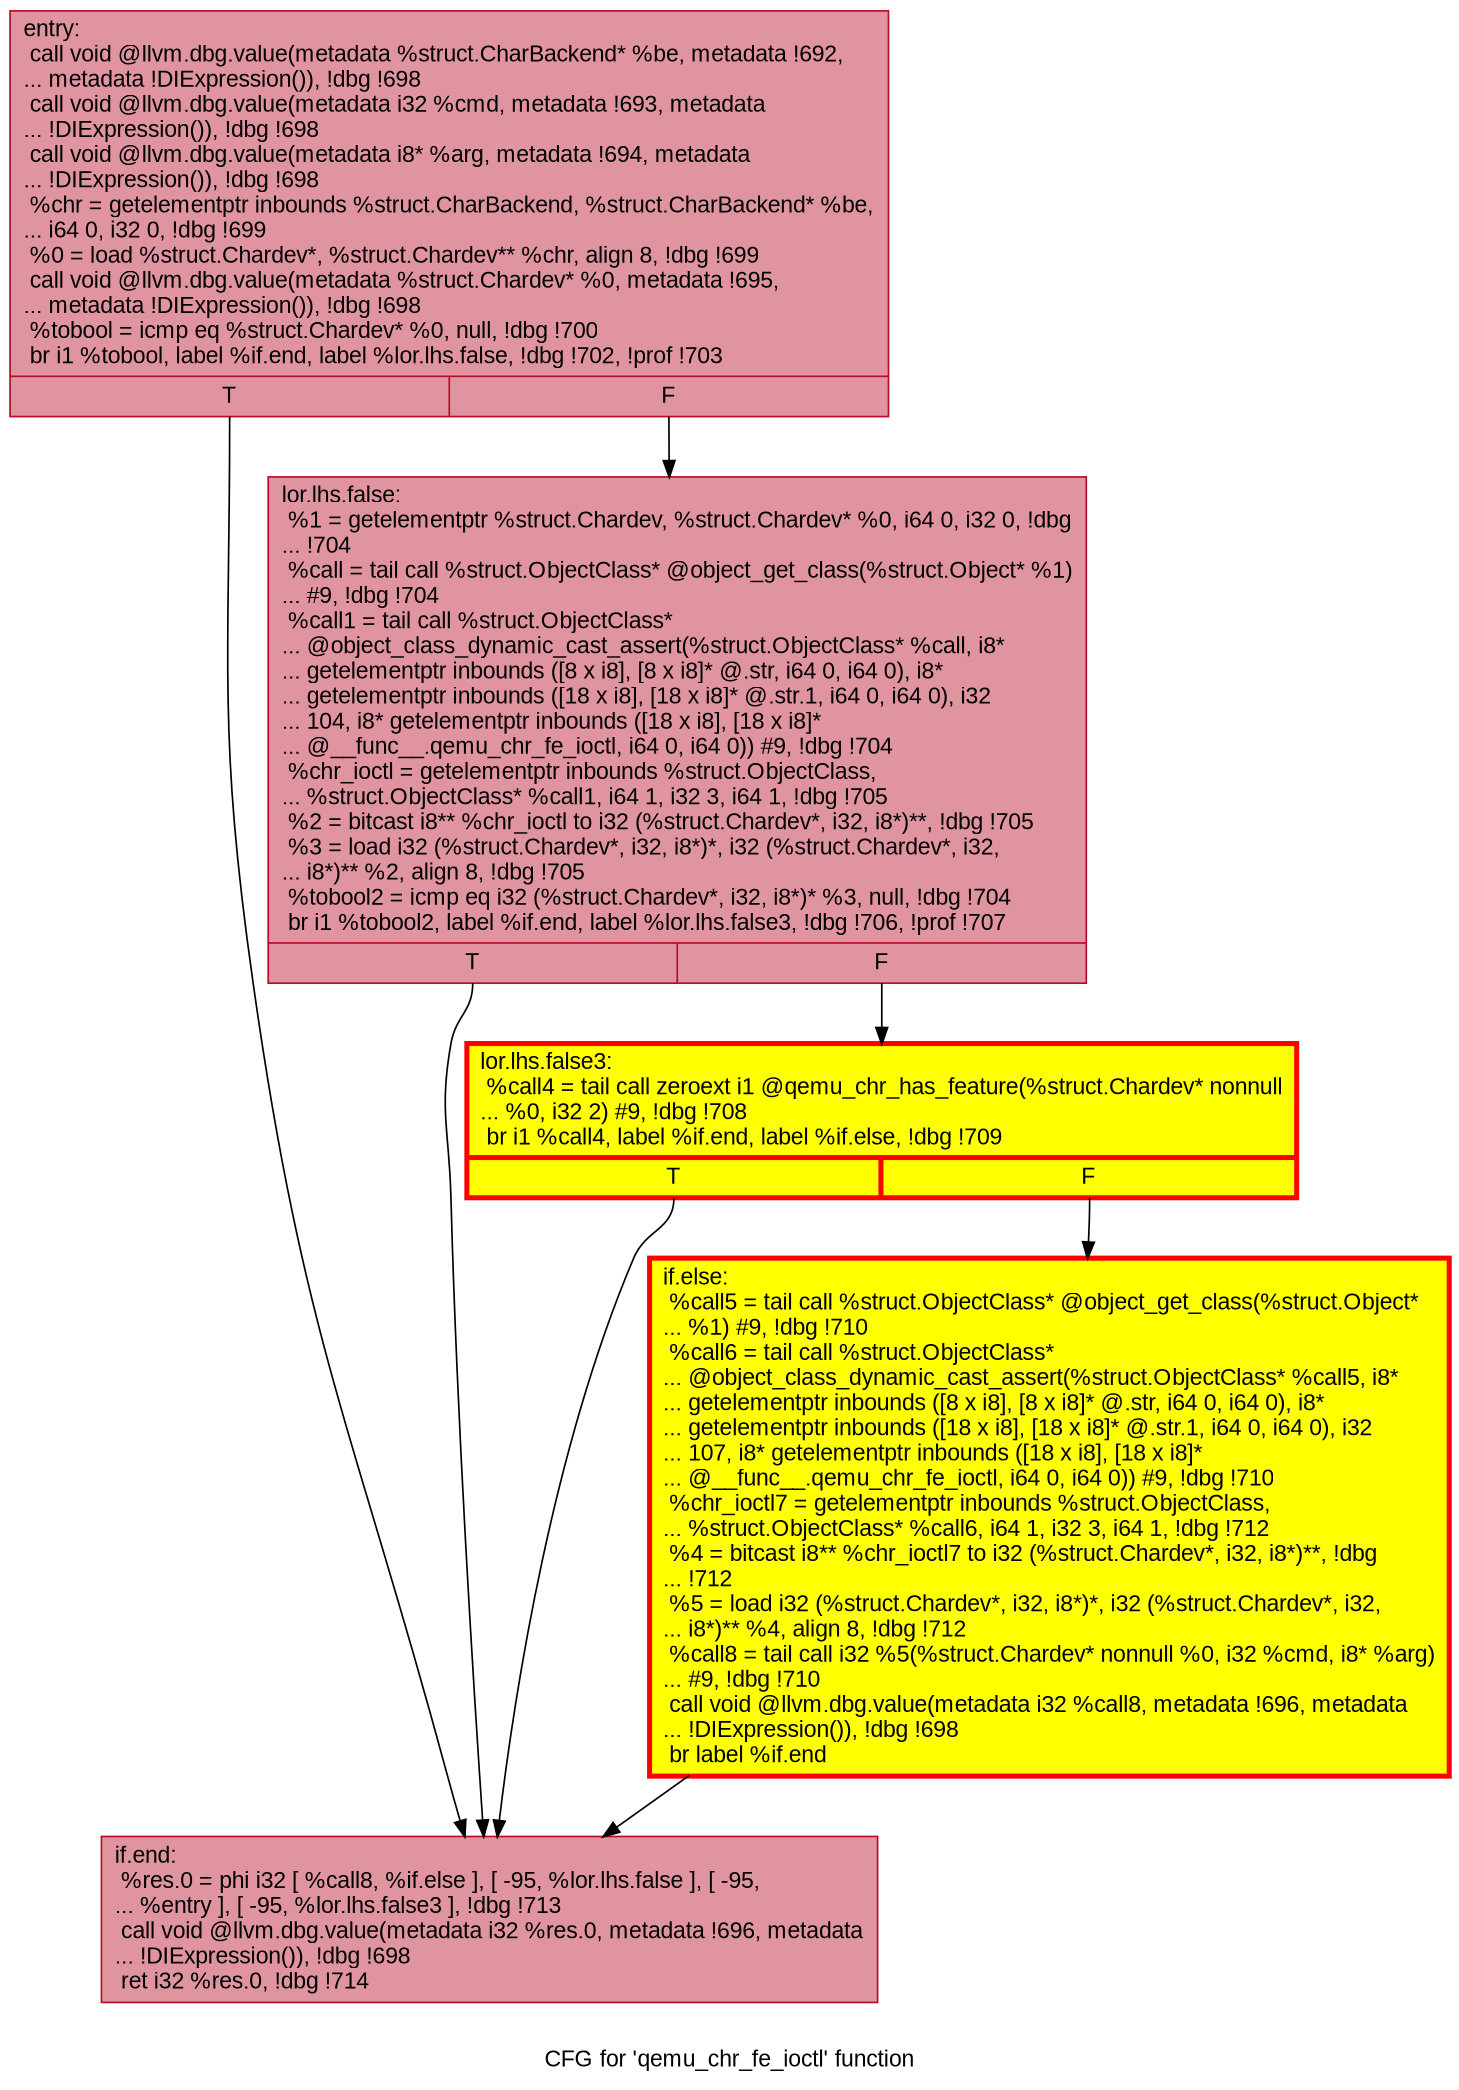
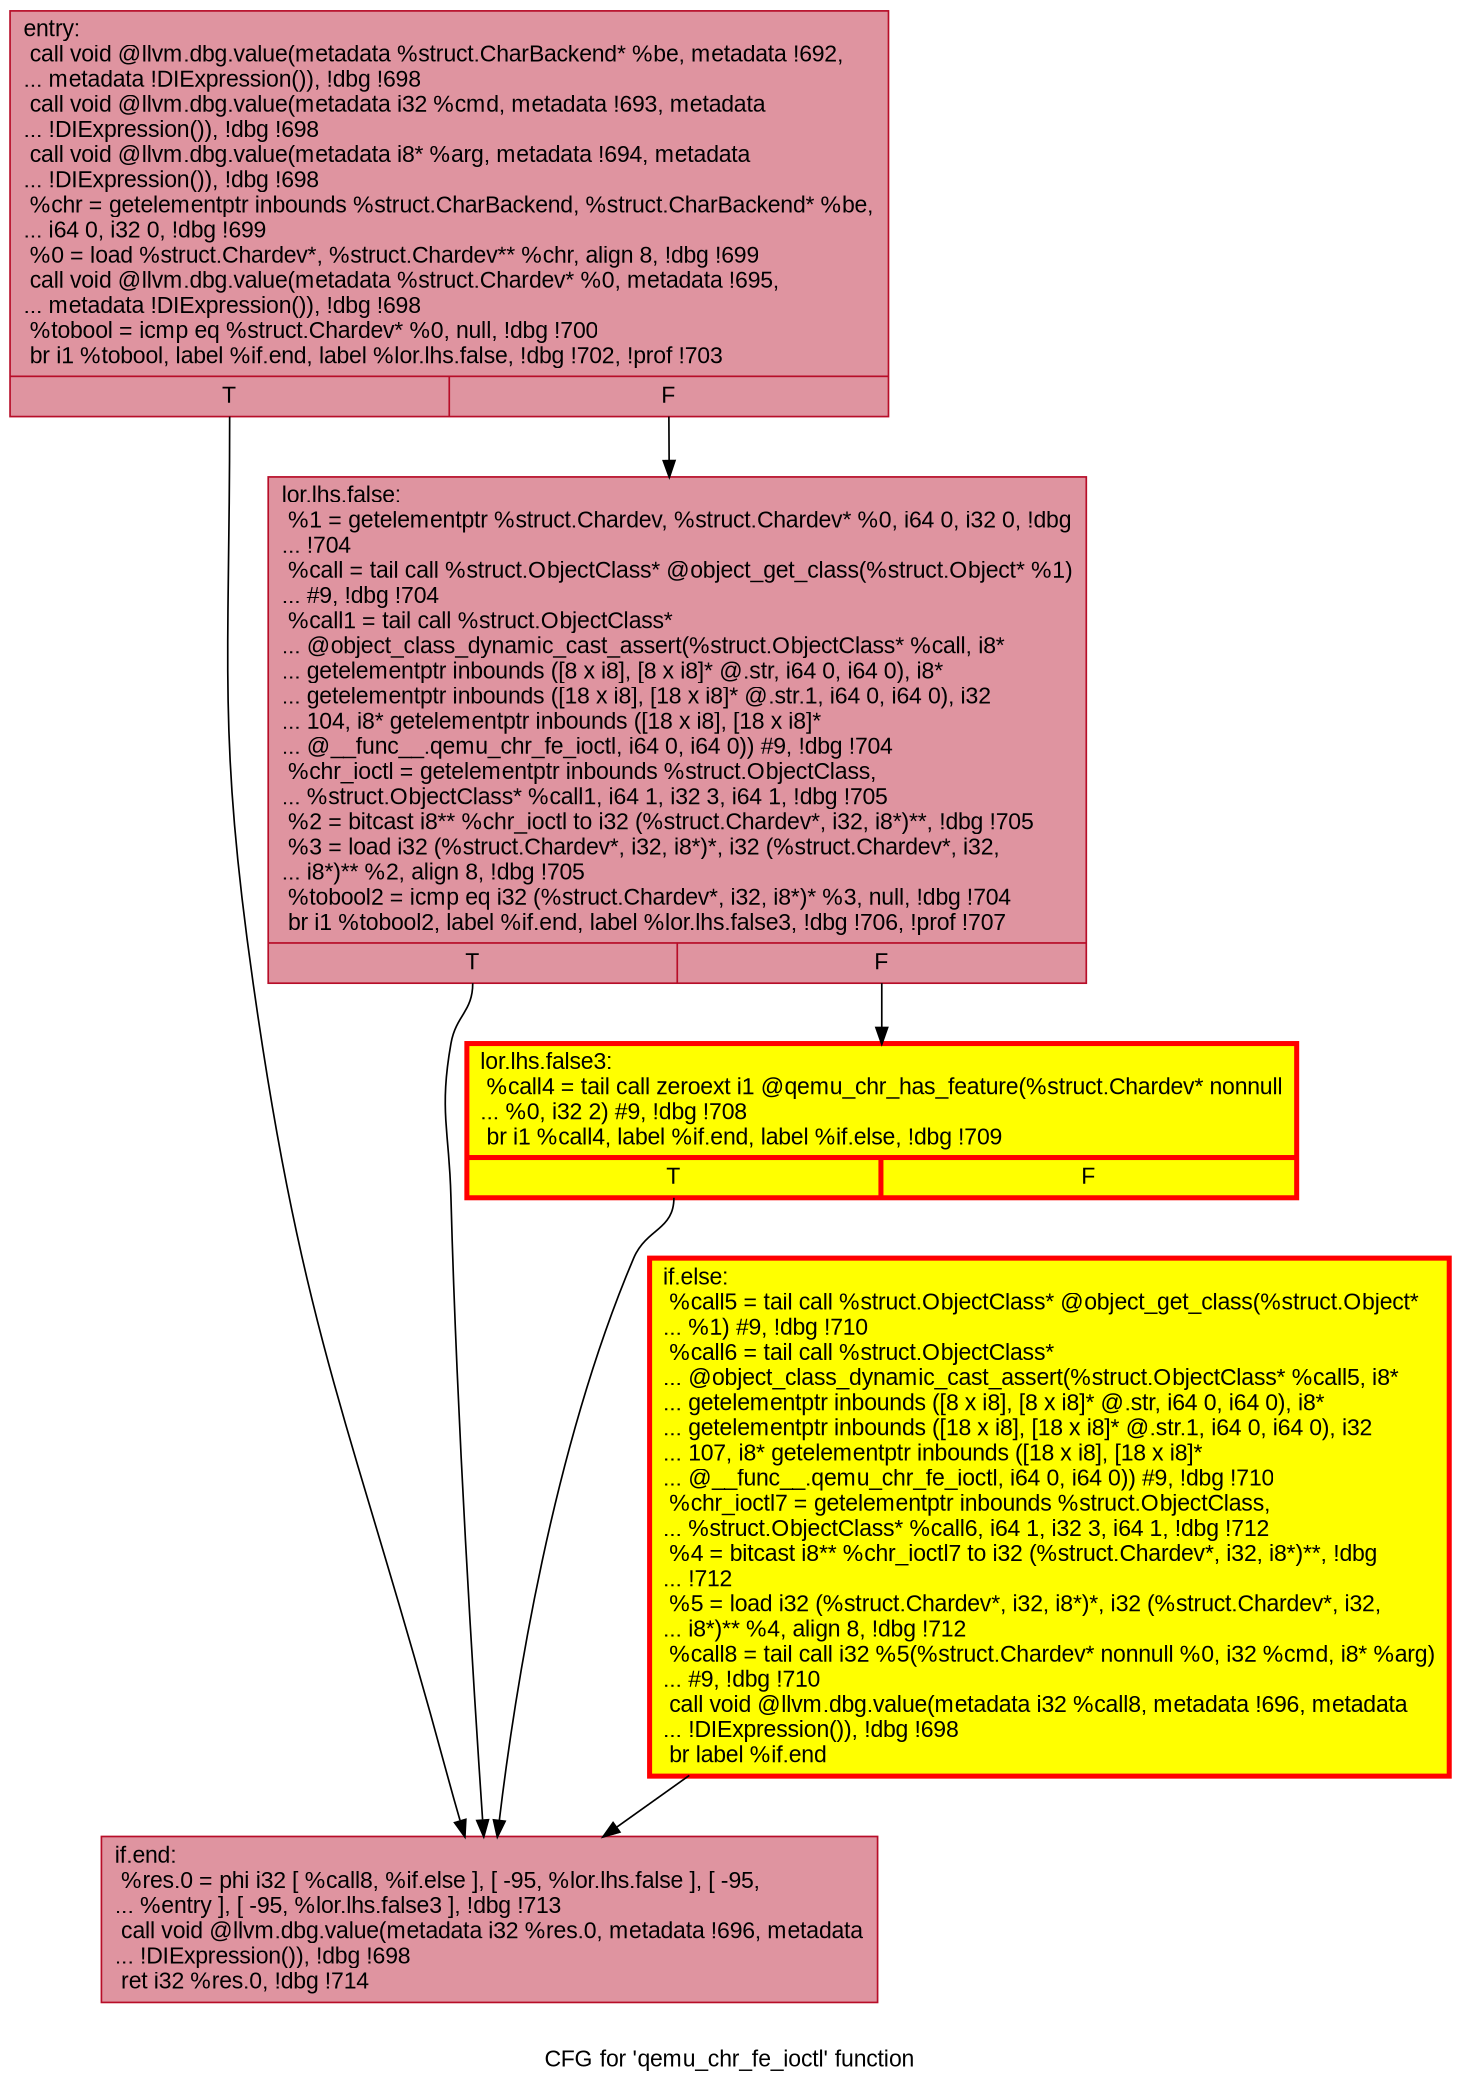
edge "lor.lhs.false3:" -> "if.else:": removed
